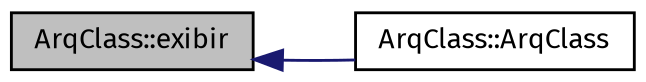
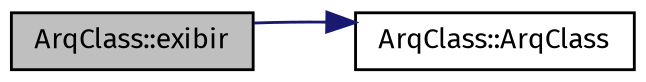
edge "ArqClass::ArqClass" -> "ArqClass::exibir": reversed
